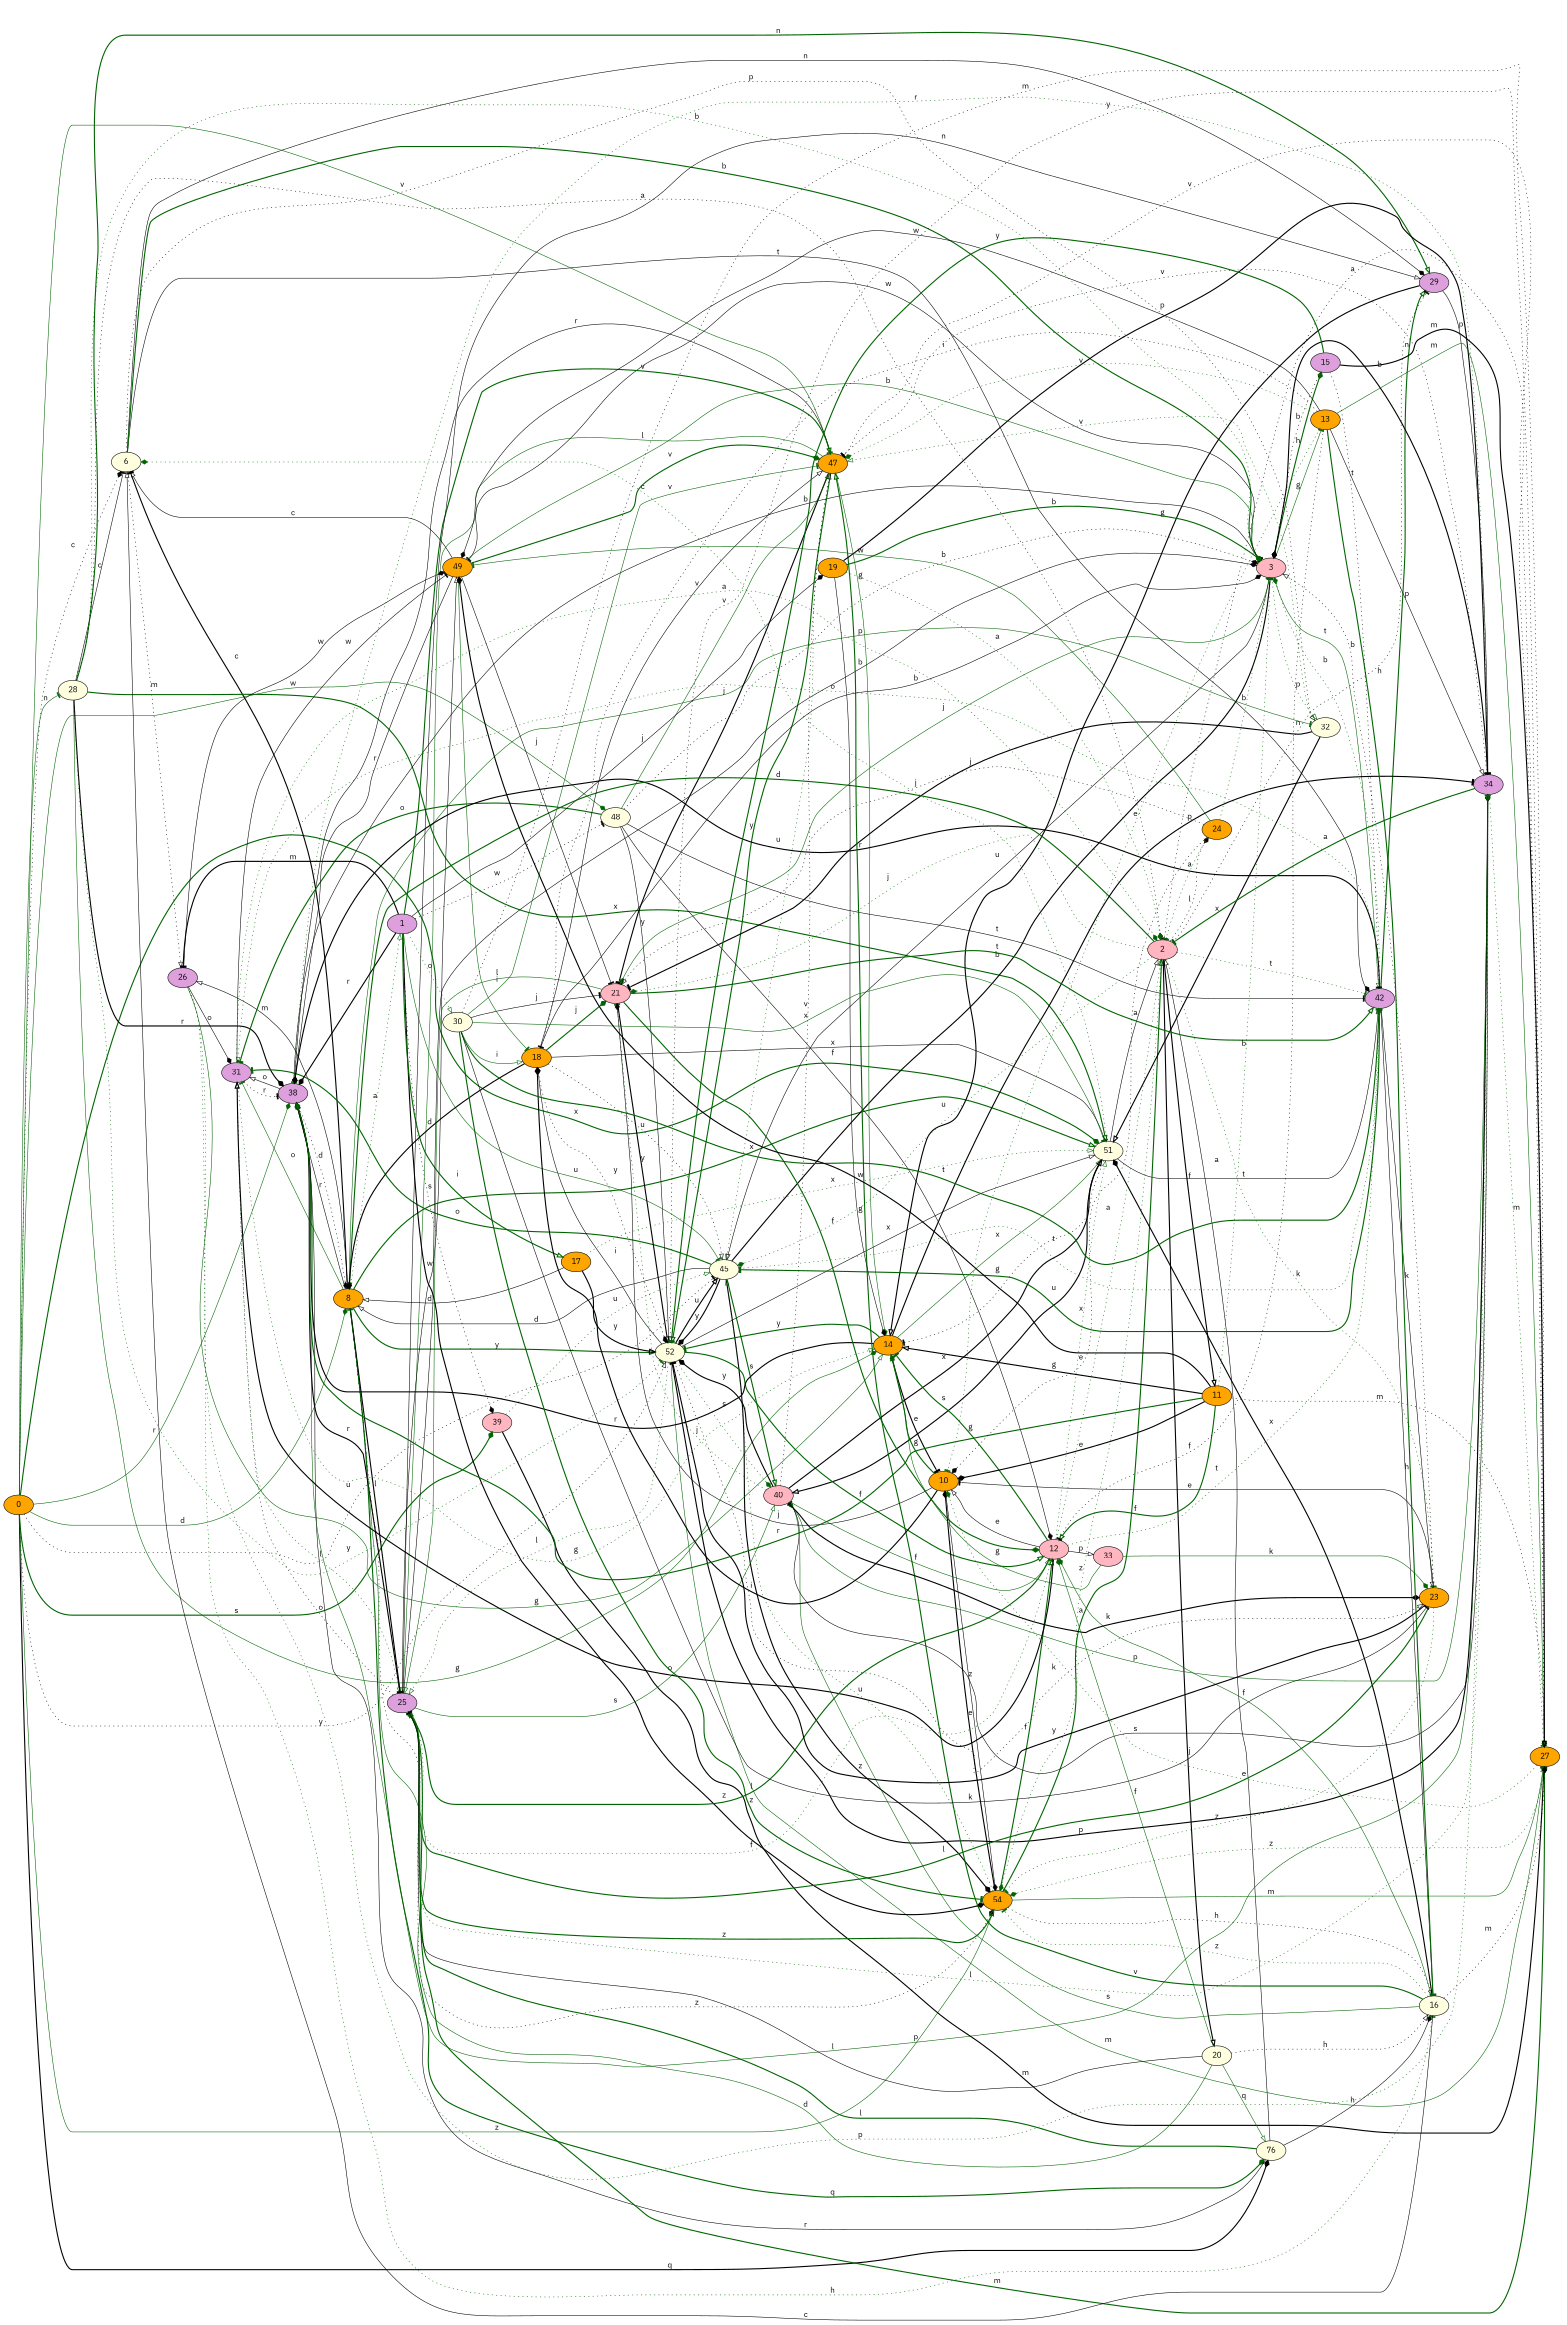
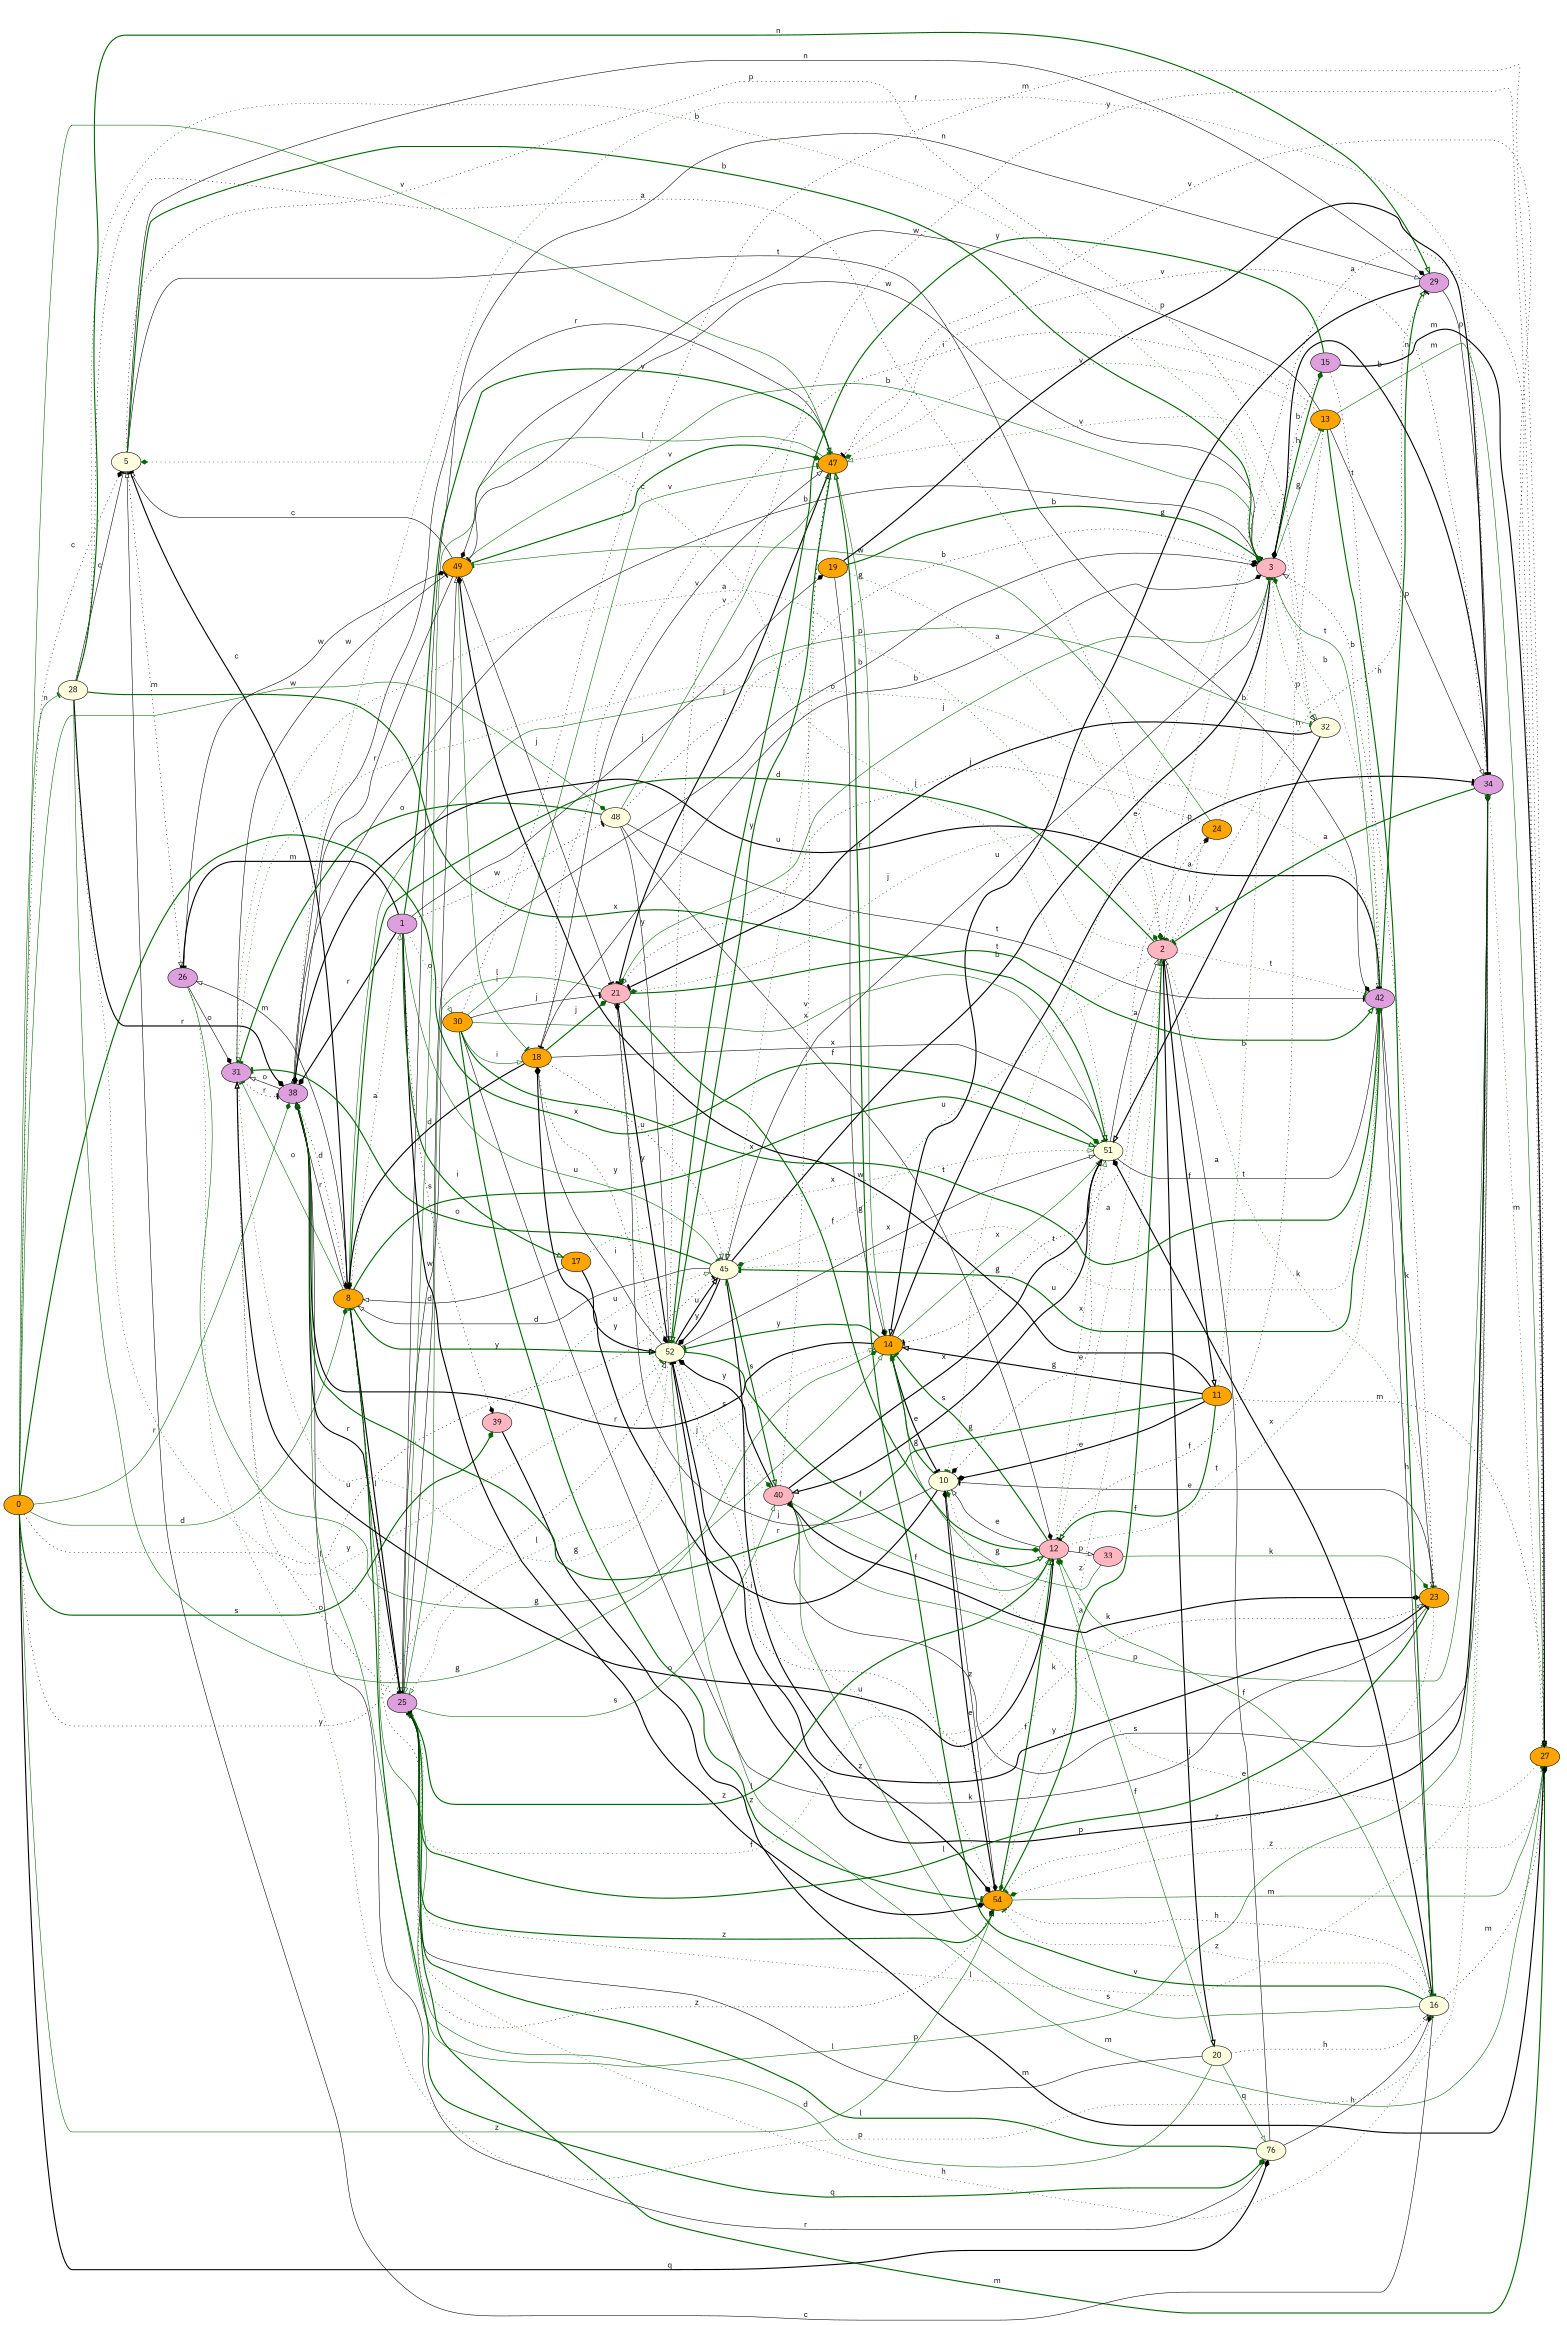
node "6": label "6" -> "5"
node "30": fillcolor lightyellow -> orange
node "10": fillcolor orange -> lightyellow
edge "26" -> "16": now "25" -> "16"
